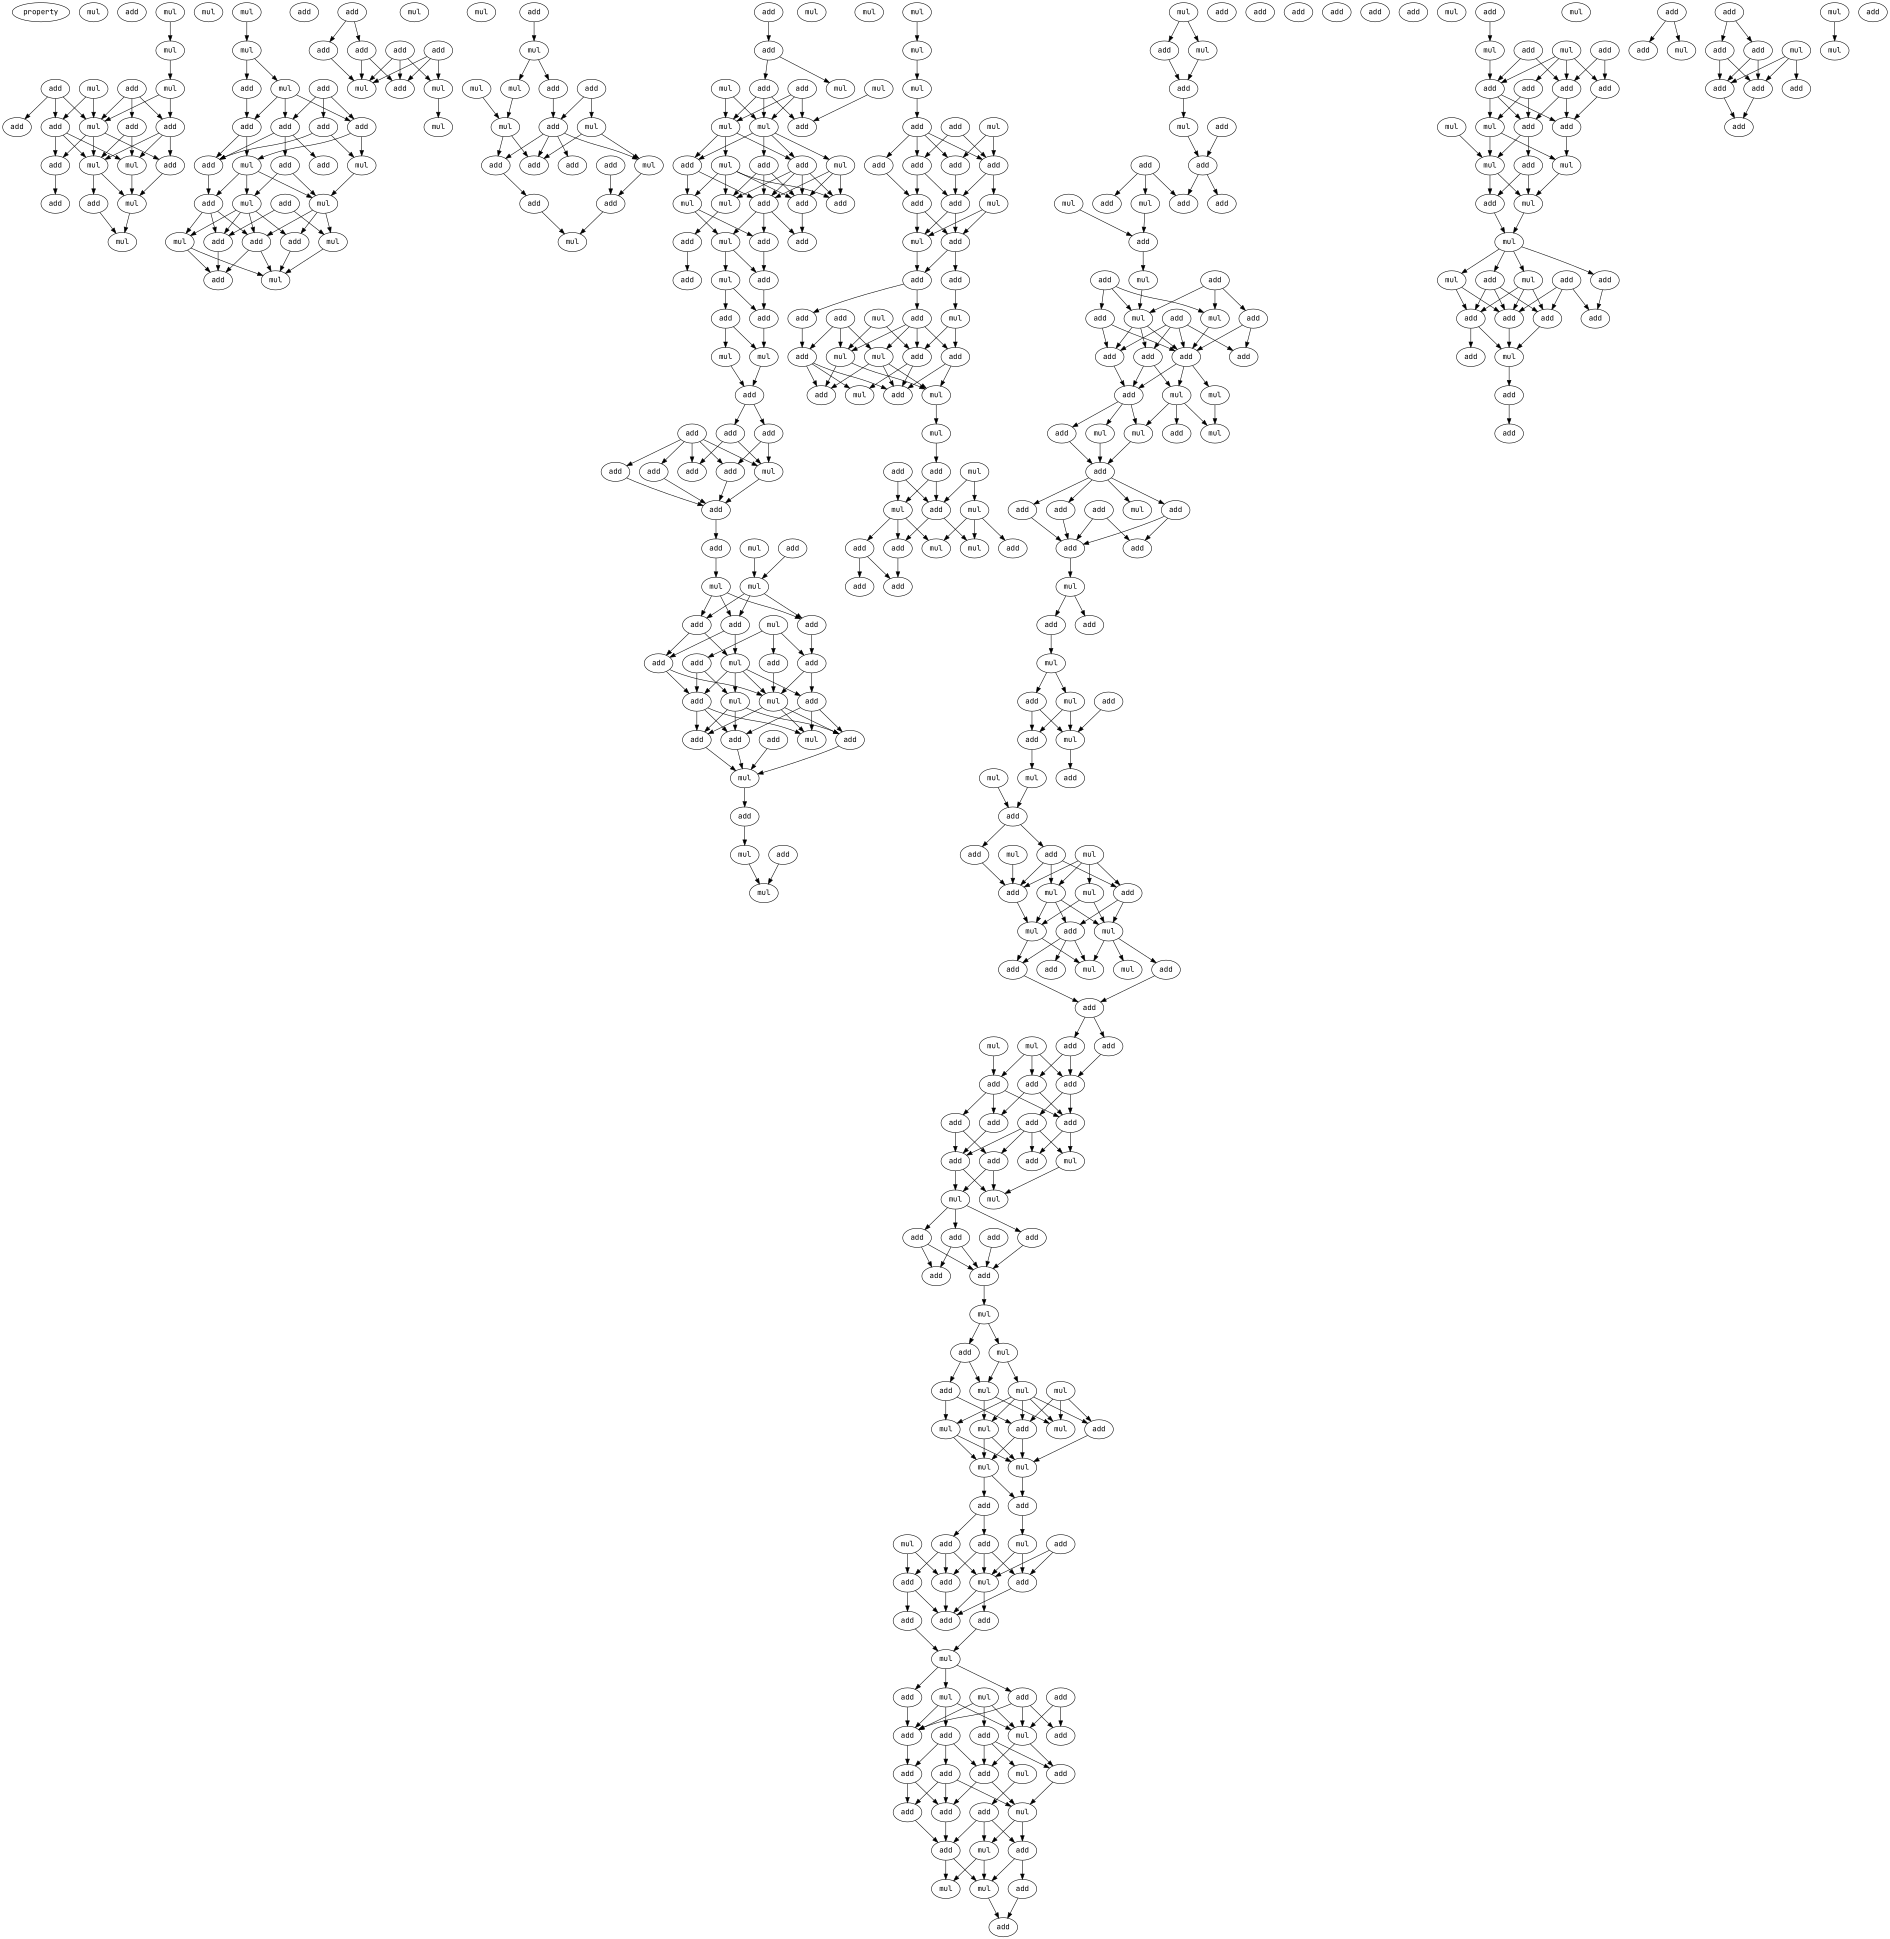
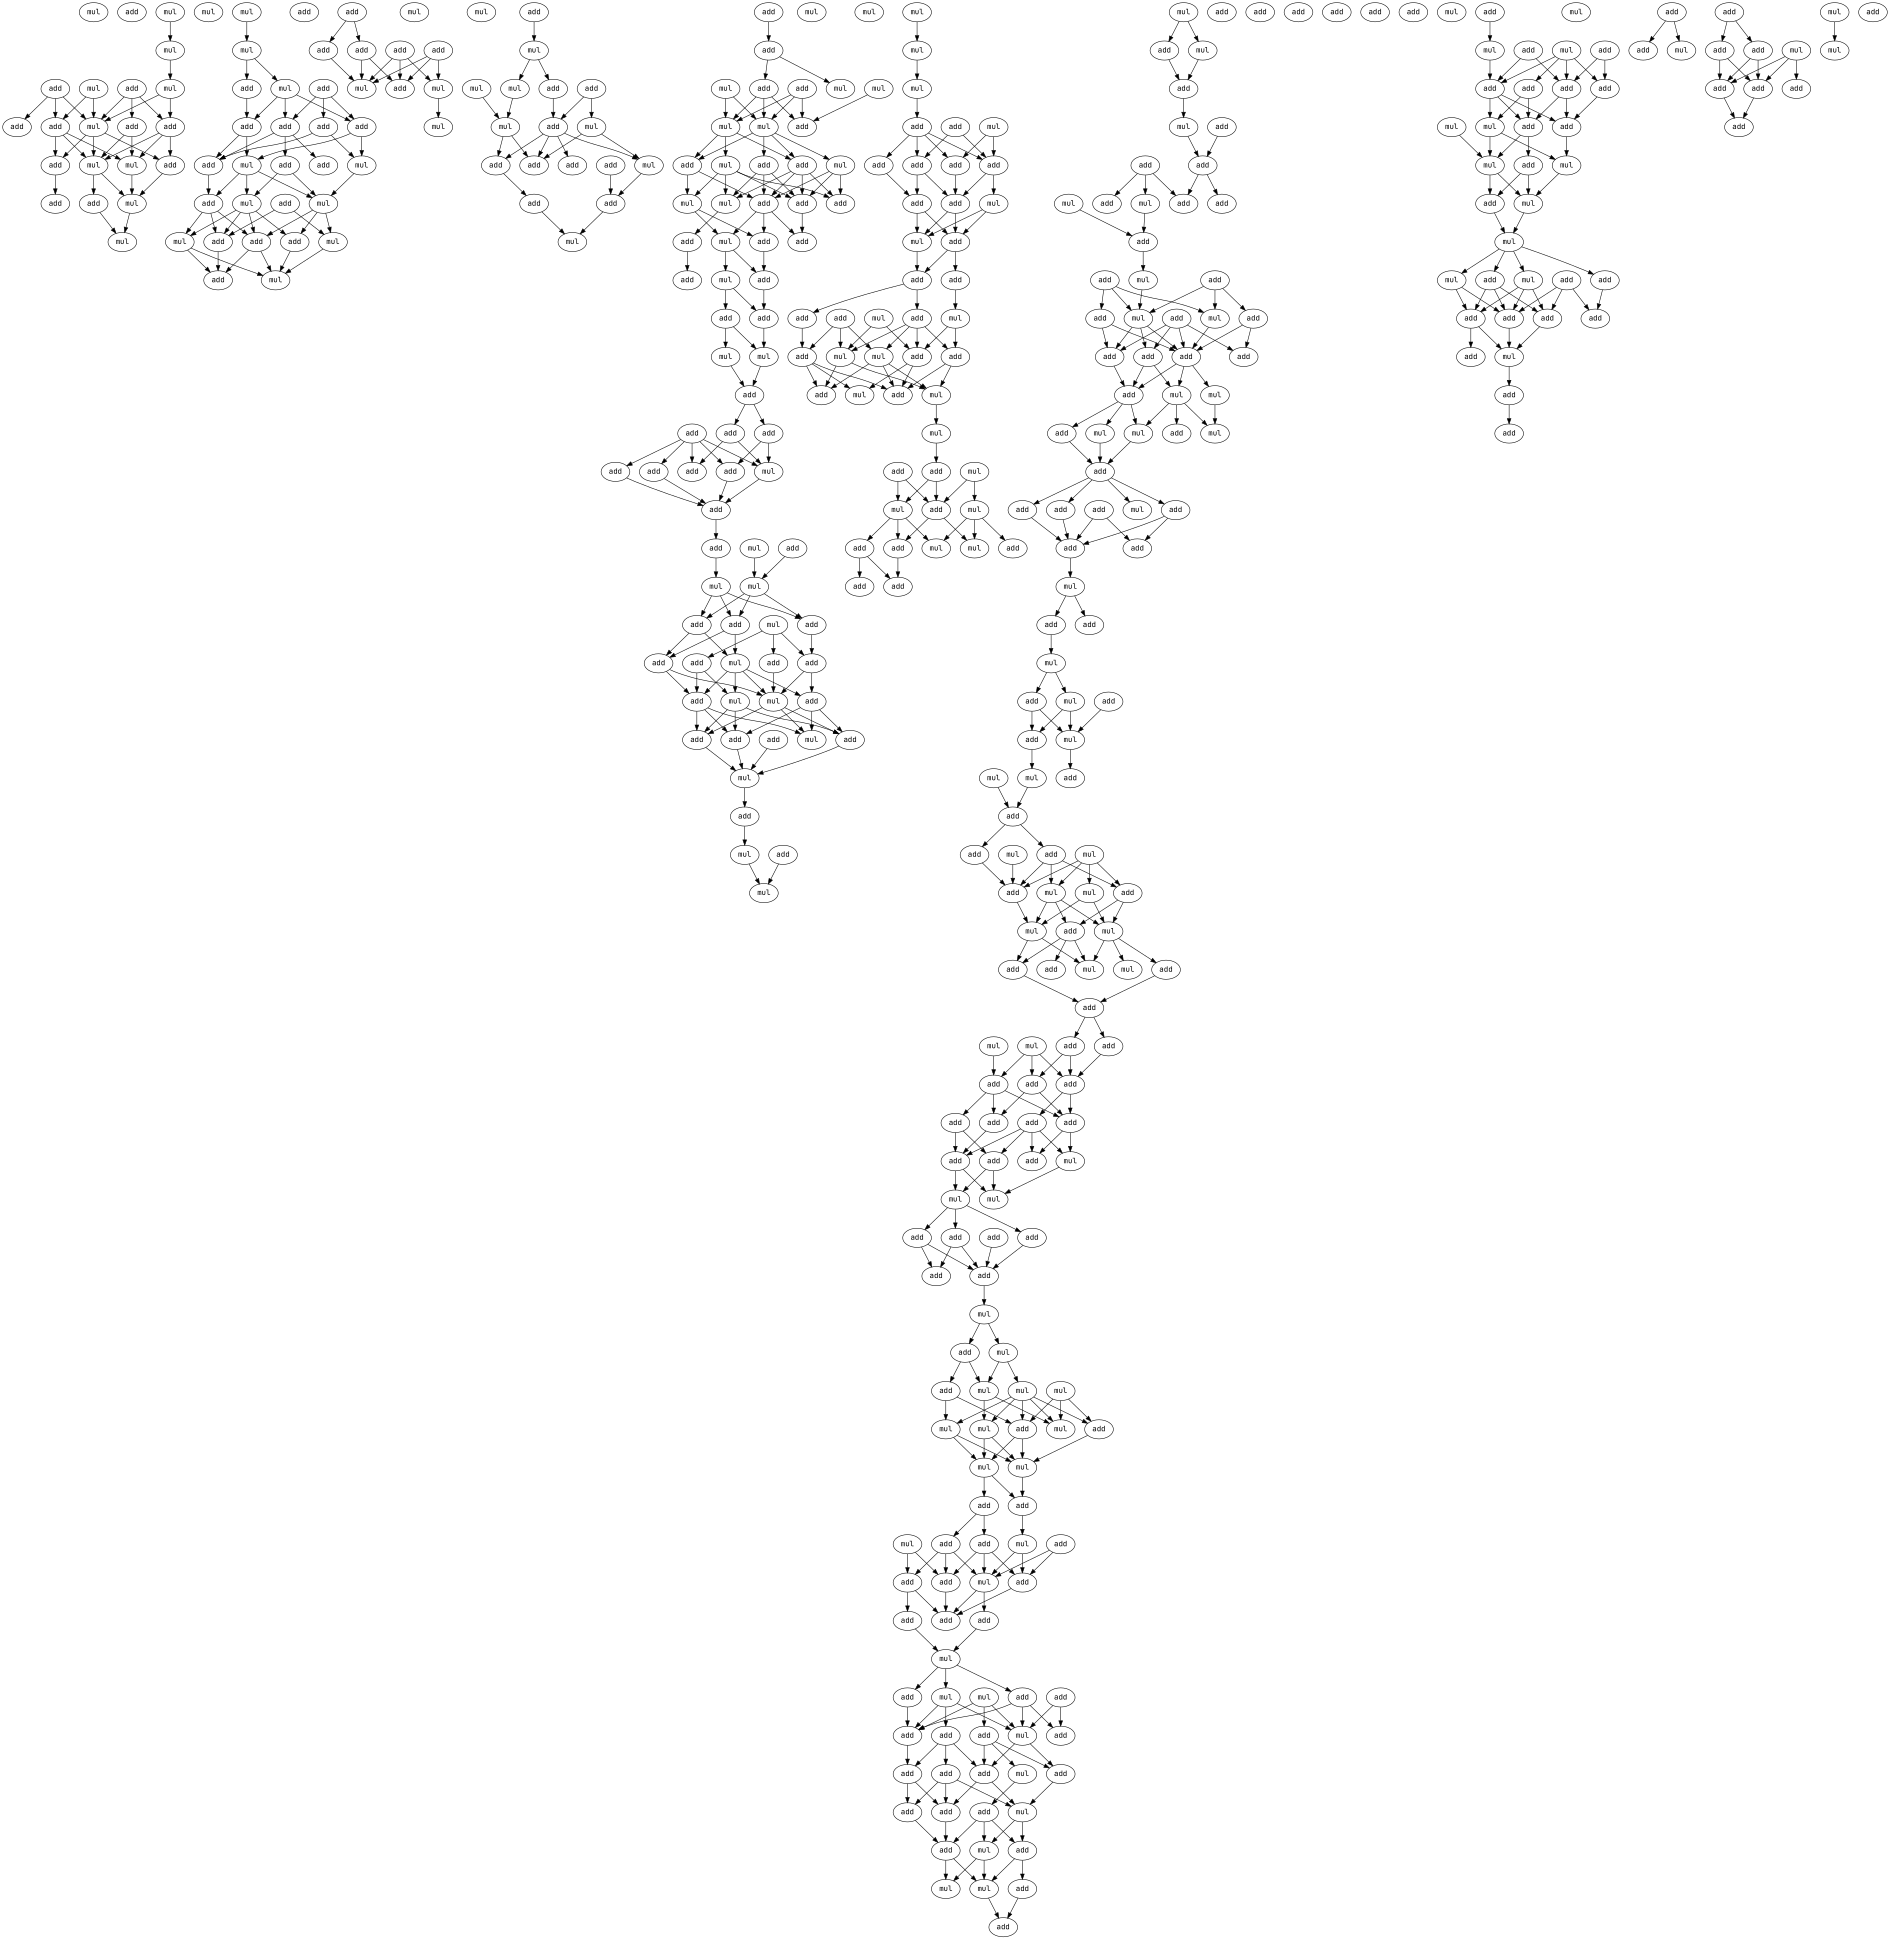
node "property": removed
